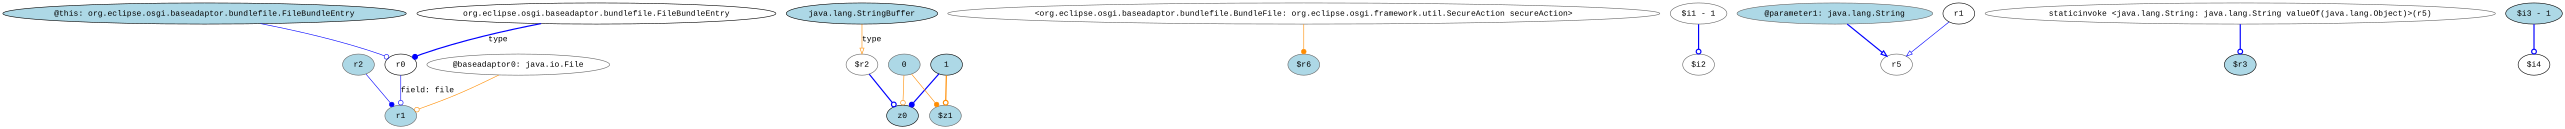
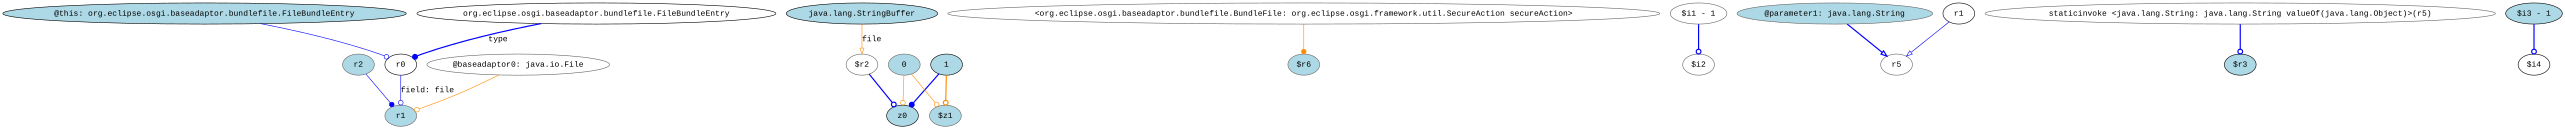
edge "java.lang.StringBuffer" -> "$r2": label "type" -> "file"
edge "0" -> "$z1": arrowhead dot -> odot
